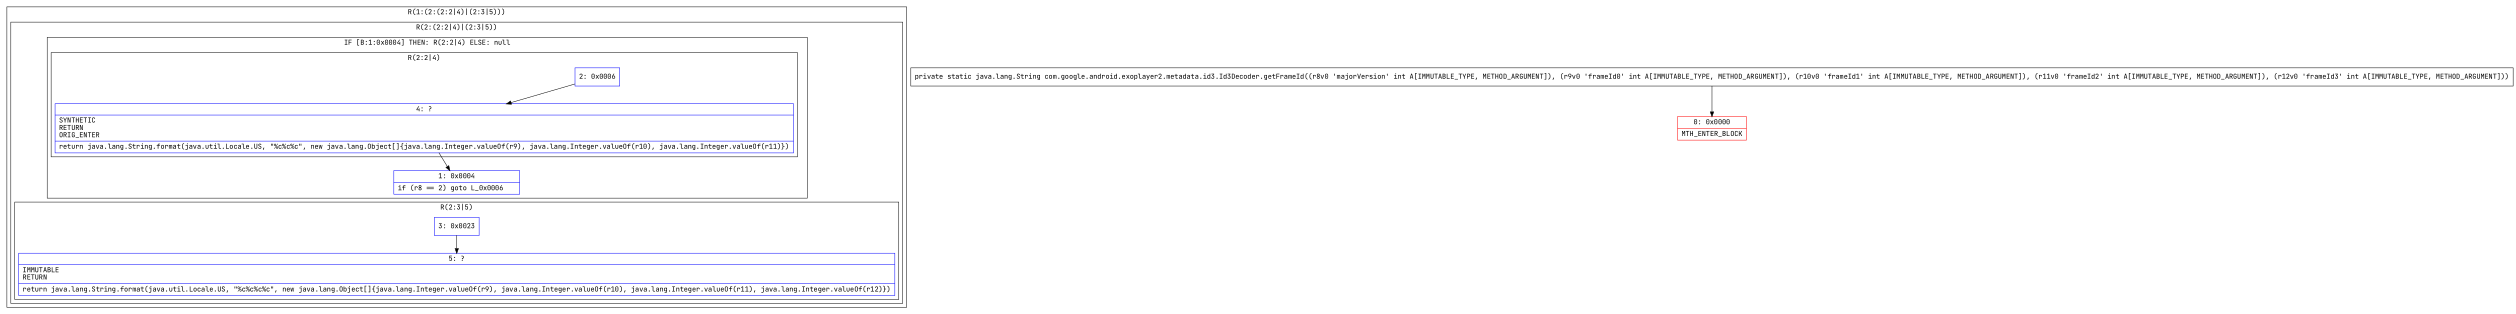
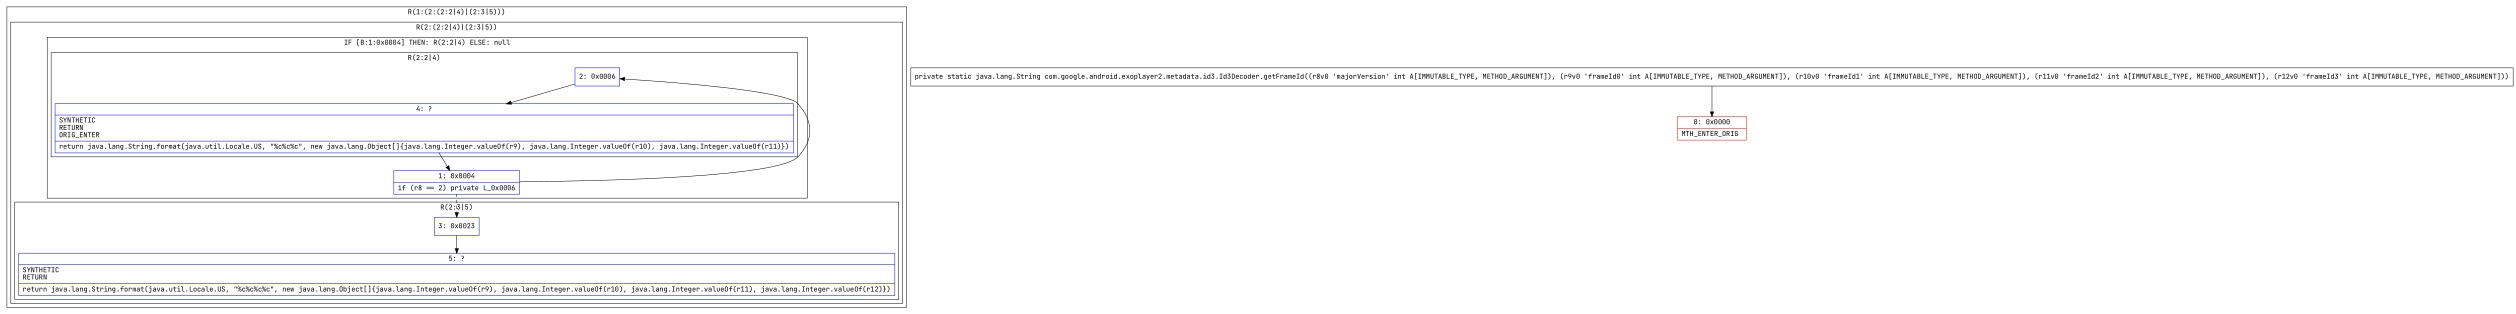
node "0: 0x0000": text "MTH_ENTER_BLOCK" -> "MTH_ENTER_ORIG"
edge "1: 0x0004" -> "2: 0x0006": added
node "1: 0x0004": text "if (r8 == 2) goto L_0x0006" -> "if (r8 == 2) private L_0x0006"
edge "1: 0x0004" -> "3: 0x0023": added
node "5: ?": text "IMMUTABLE" -> "SYNTHETIC"
